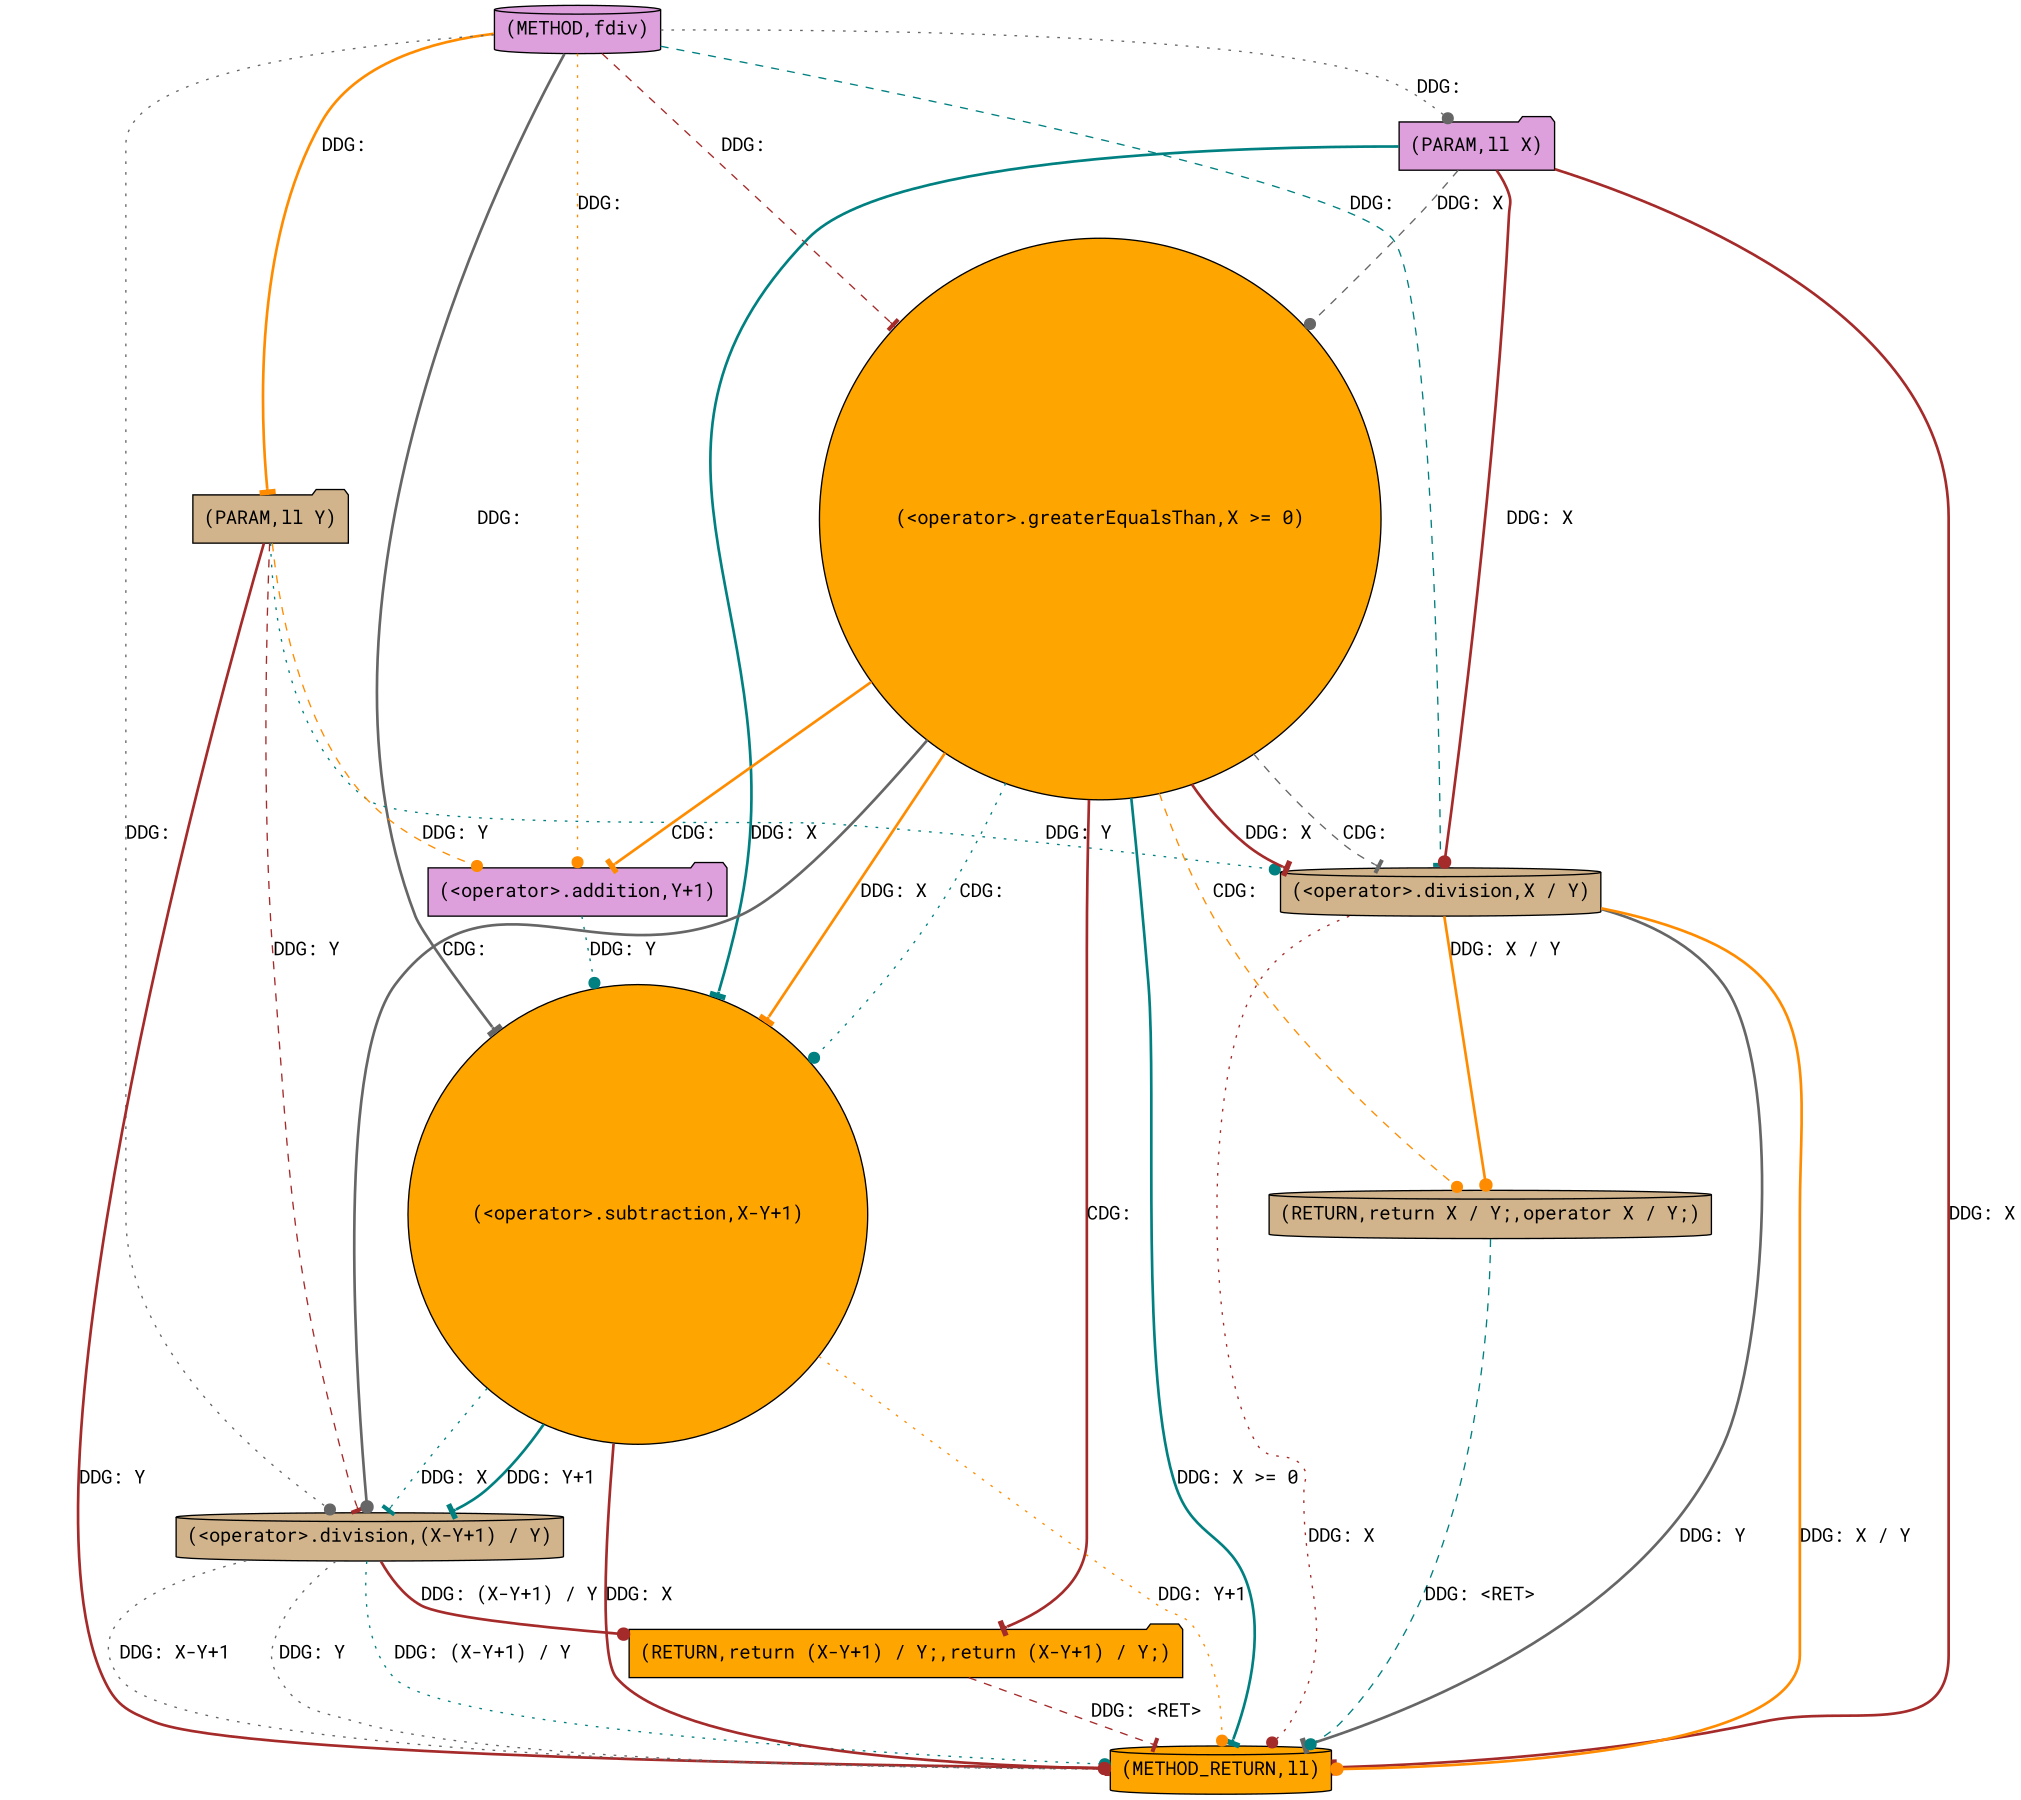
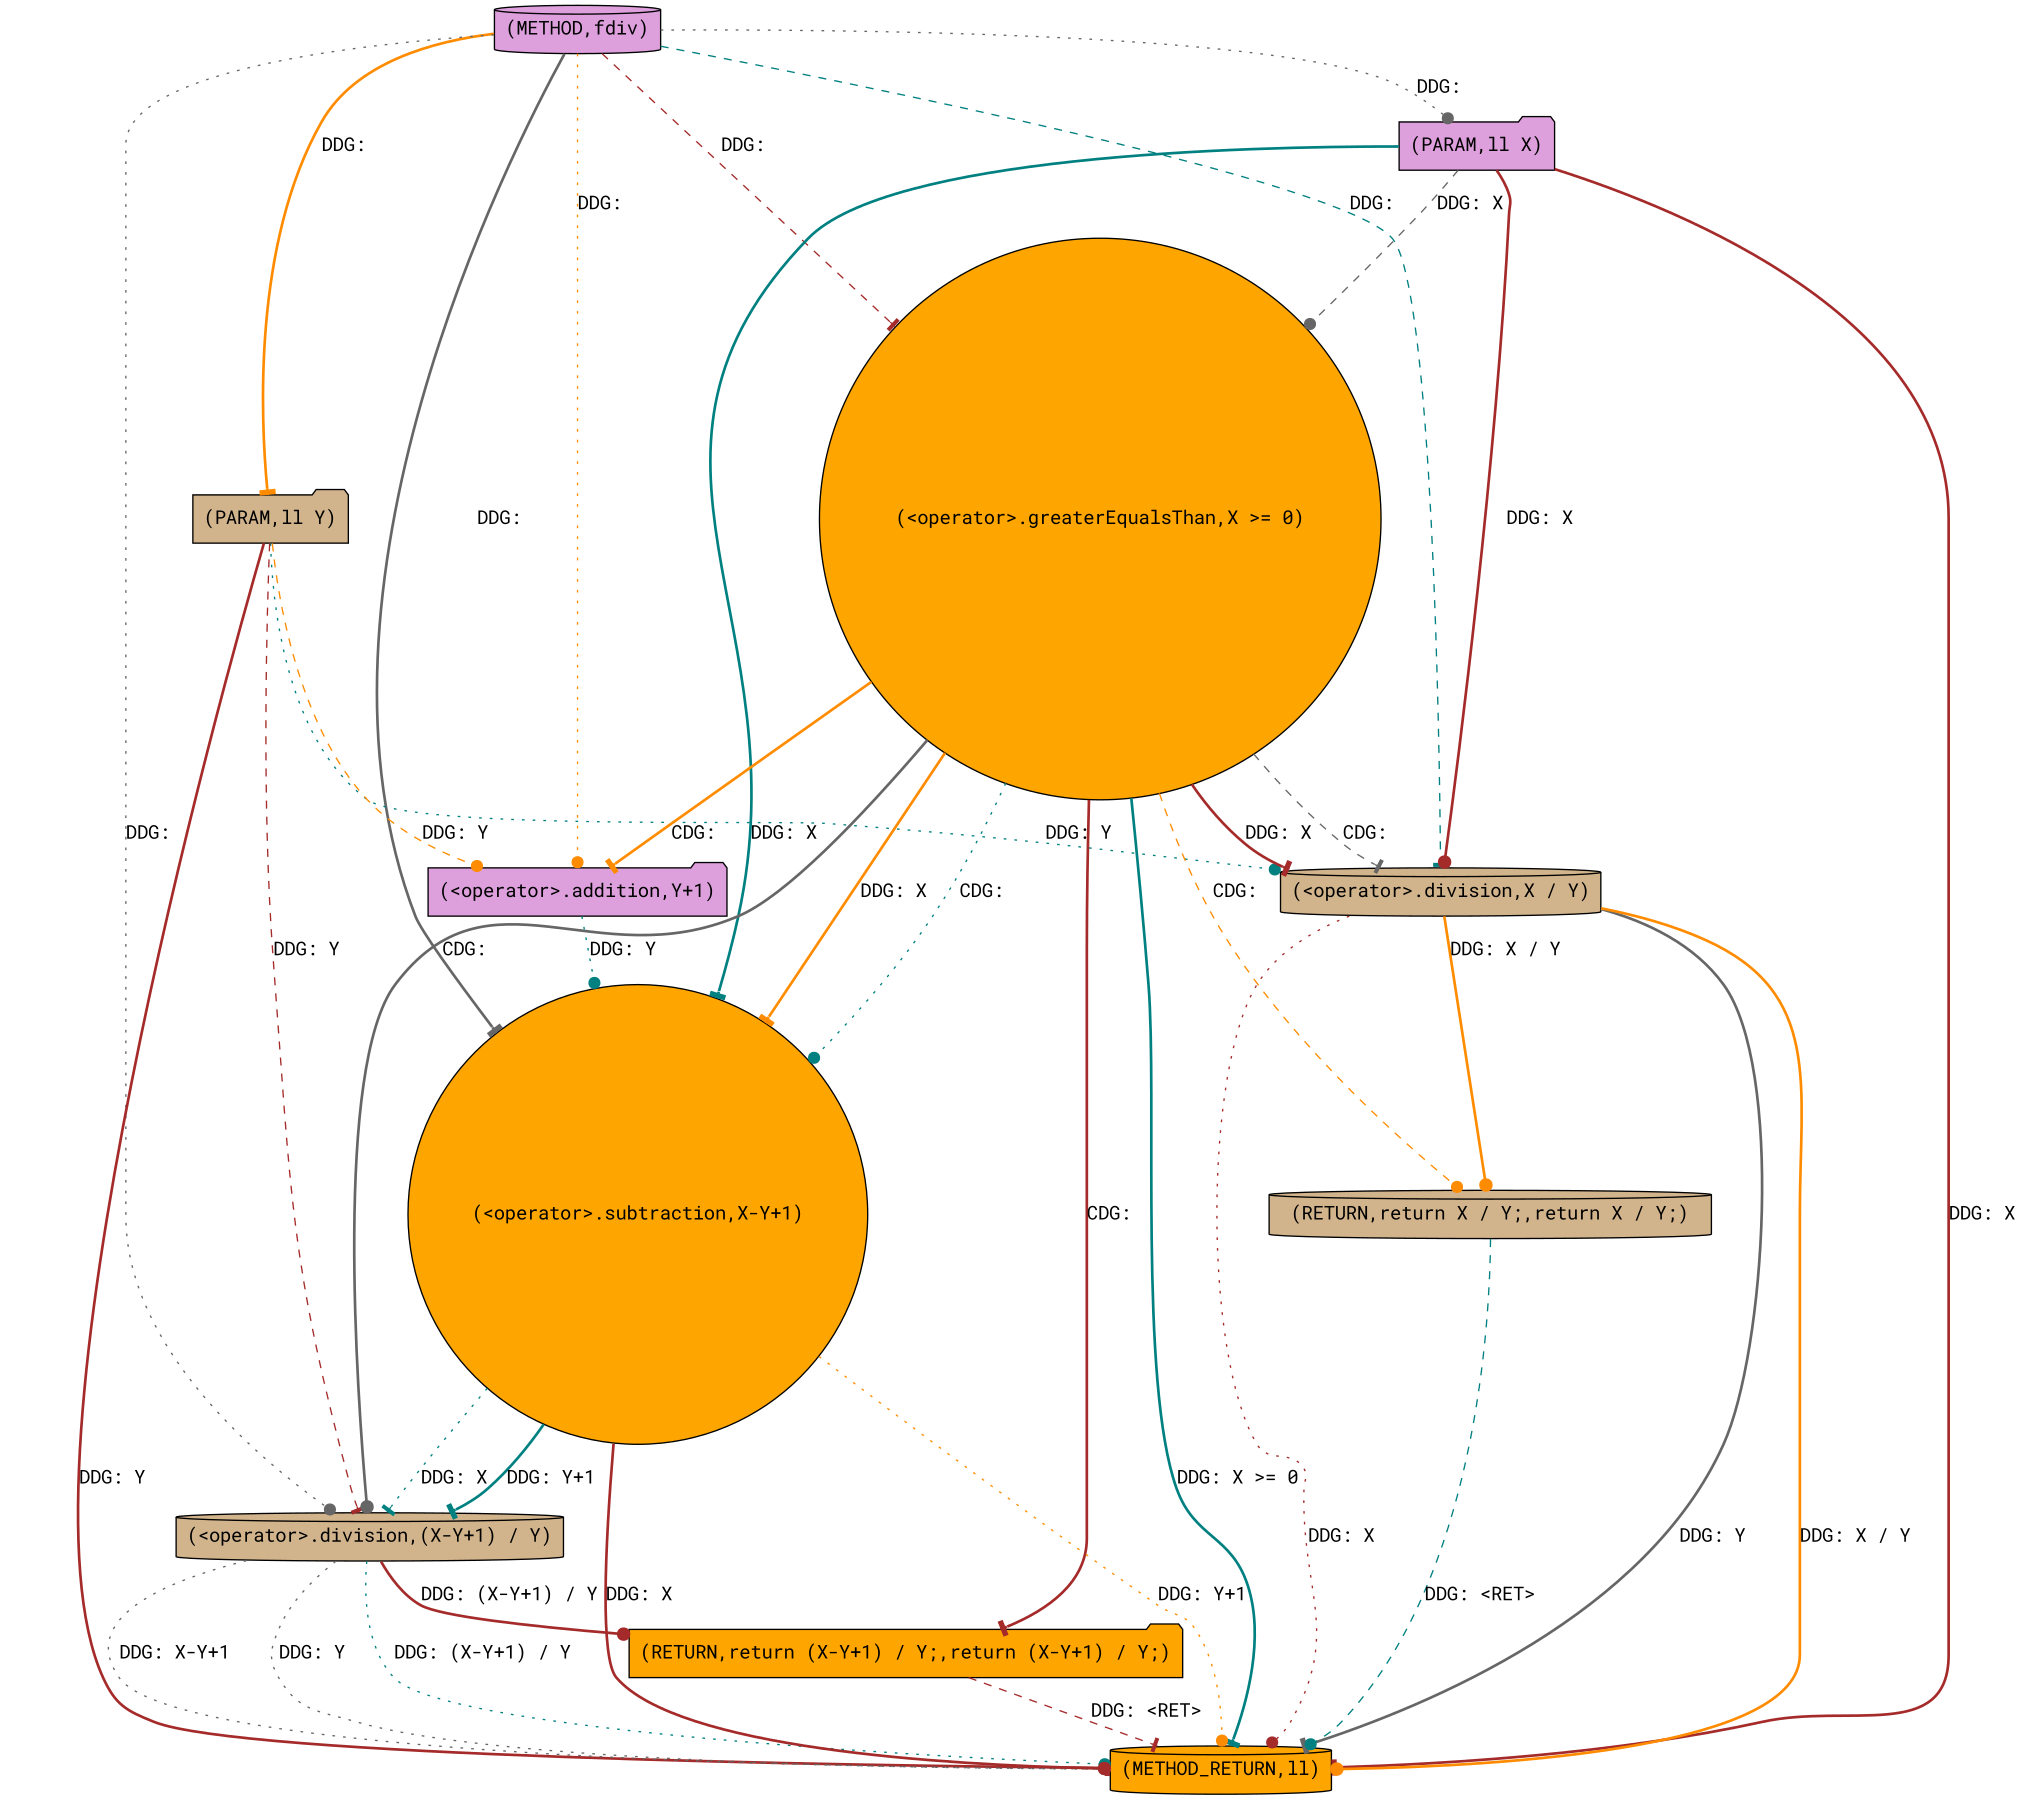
node "(RETURN,return X / Y;,operator X / Y;)": label "(RETURN,return X / Y;,operator X / Y;)" -> "(RETURN,return X / Y;,return X / Y;)"
